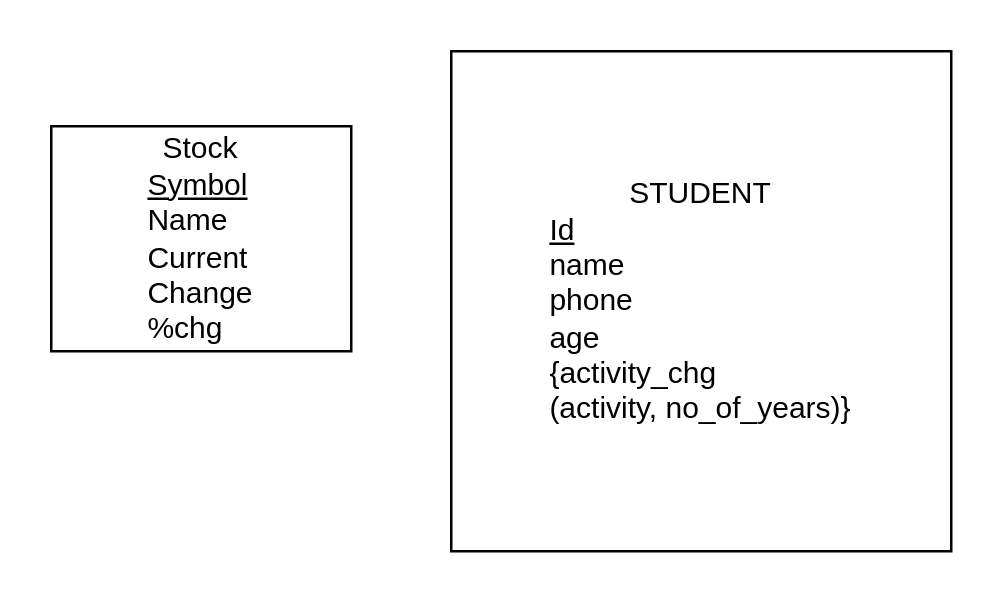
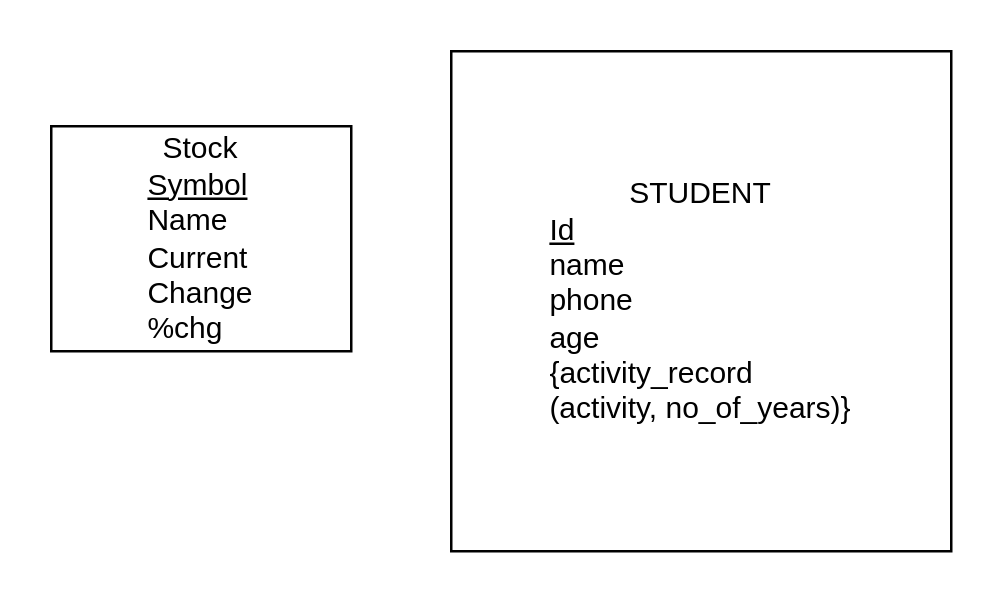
node "STUDENT Id name phone age {activity_chg (activity, no_of_years)}": label "STUDENT Id name phone age {activity_chg (activity, no_of_years)}" -> "STUDENT Id name phone age {activity_record (activity, no_of_years)}"
